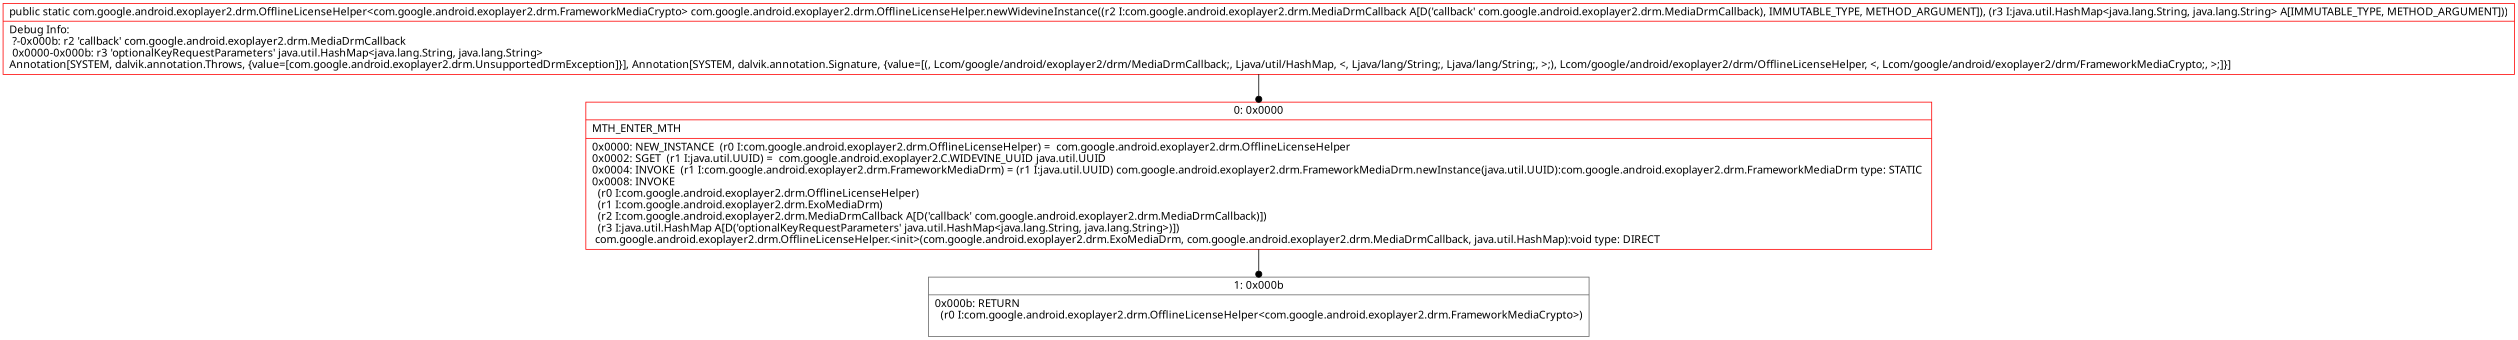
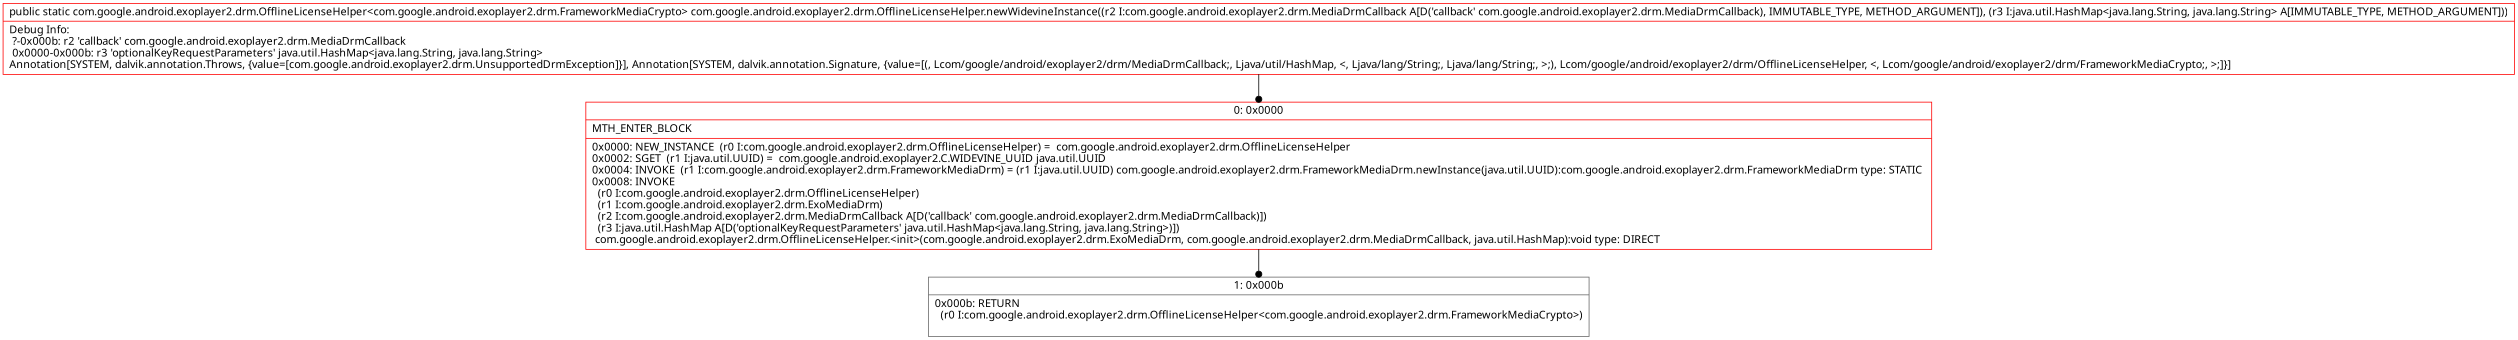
node "0: 0x0000": text "MTH_ENTER_MTH" -> "MTH_ENTER_BLOCK"
